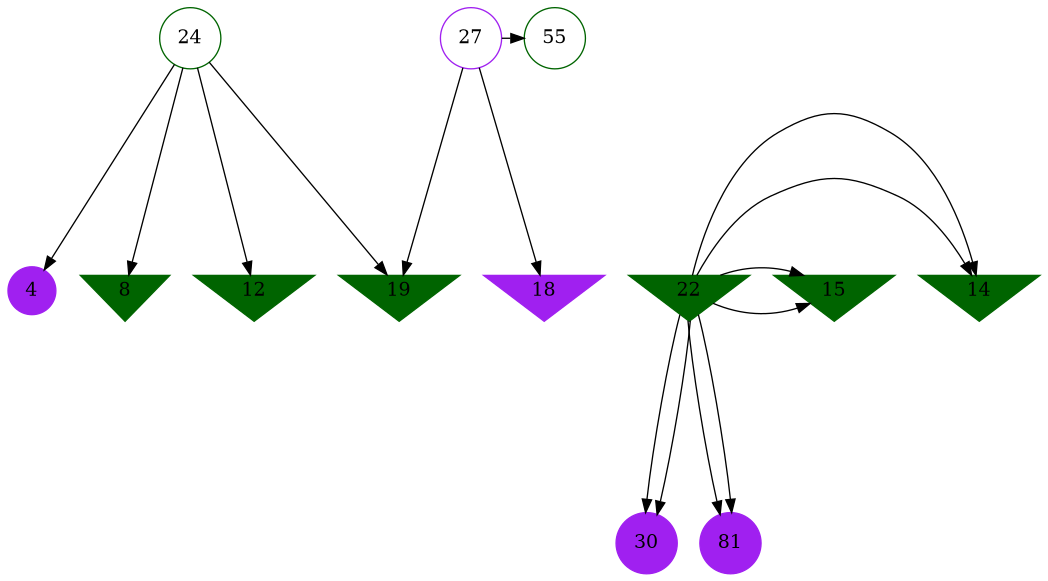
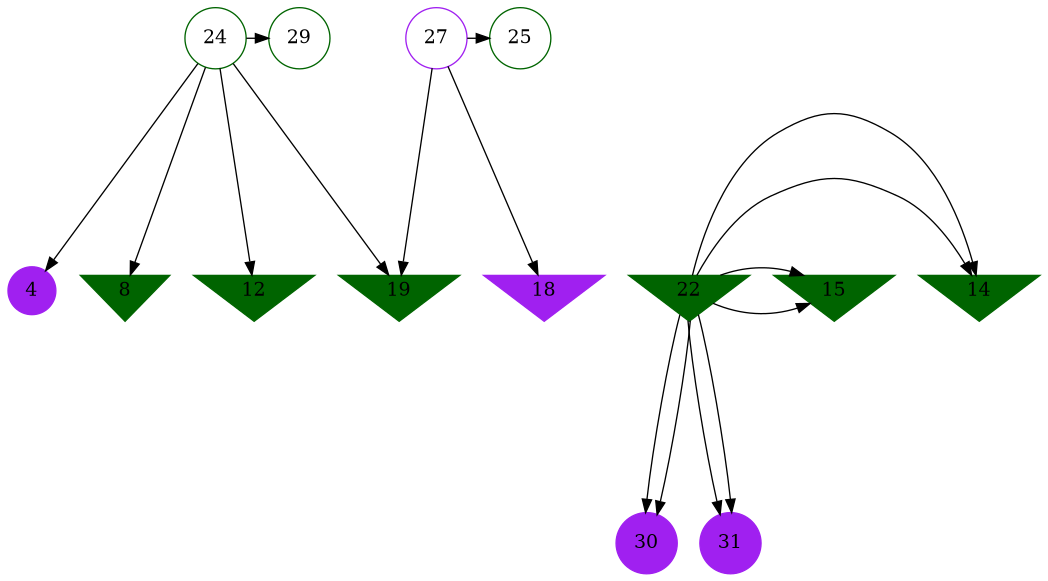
node "29": added
node "55": label "55" -> "25"
node "81": label "81" -> "31"
